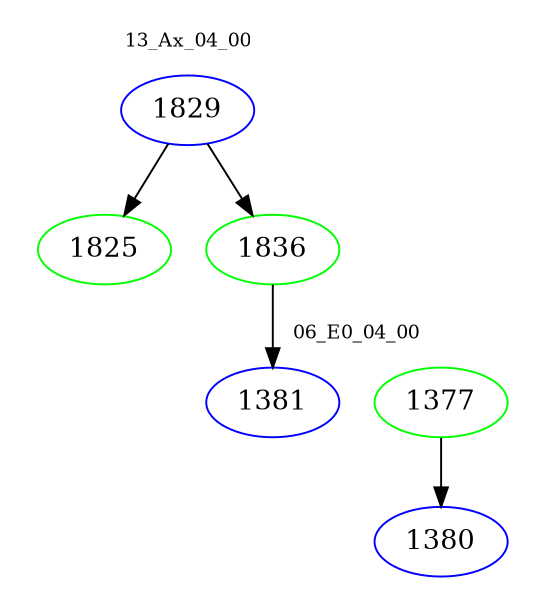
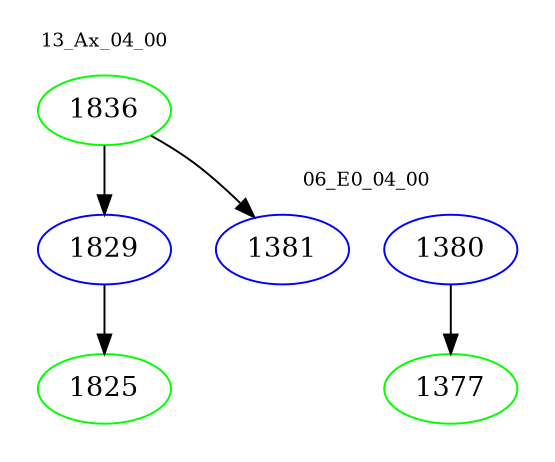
edge "1829" -> "1836": reversed
edge "1377" -> "1380": reversed
